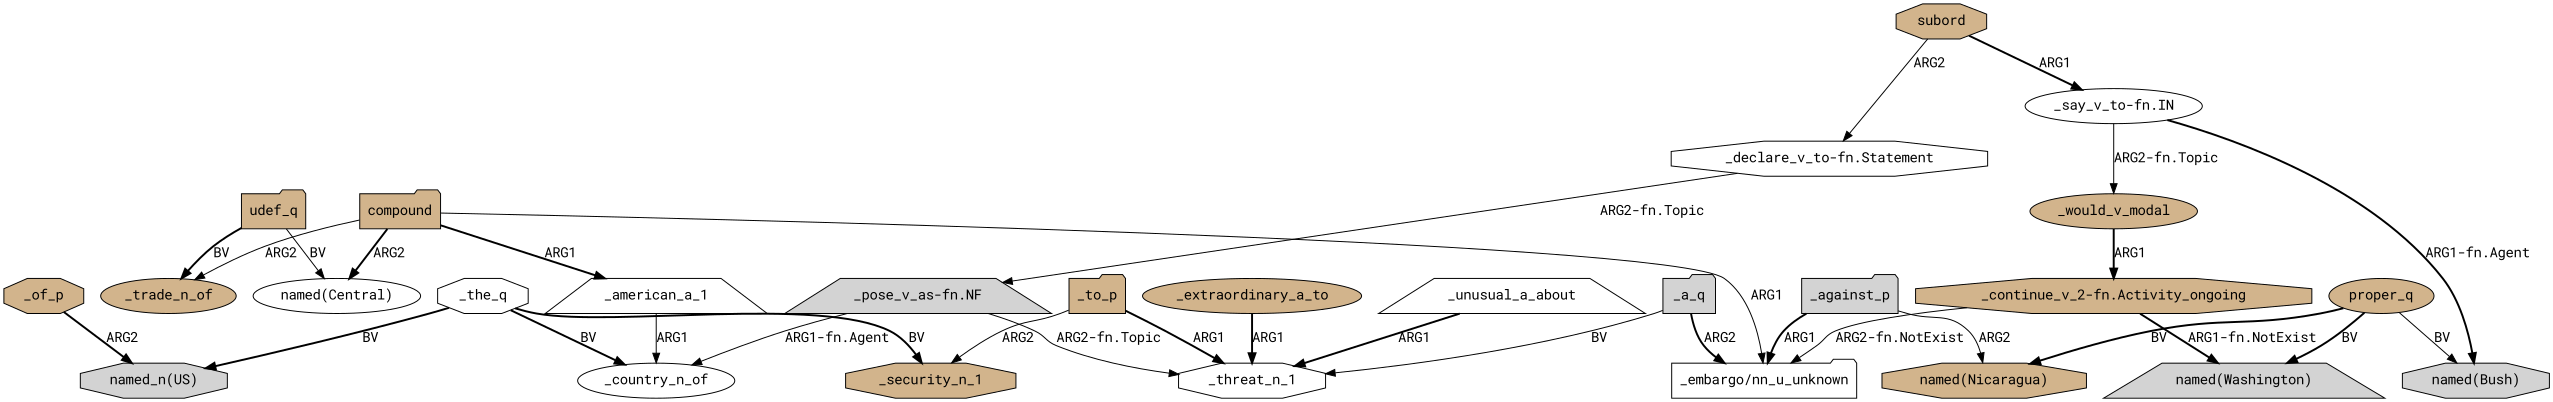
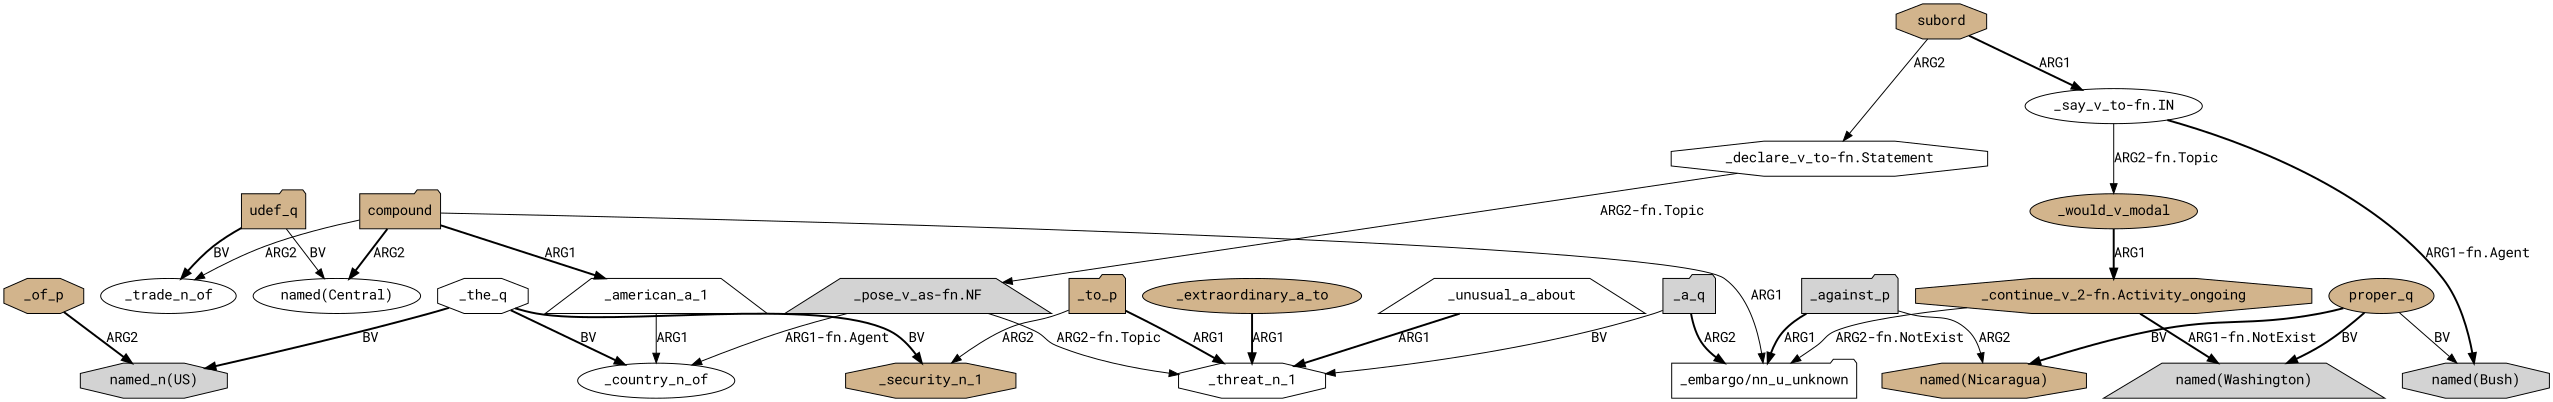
node "_trade_n_of": fillcolor tan -> white
